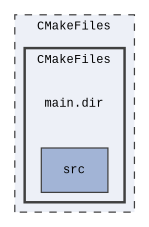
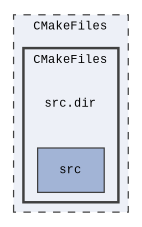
node "main.dir": label "main.dir" -> "src.dir"
